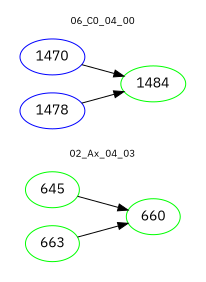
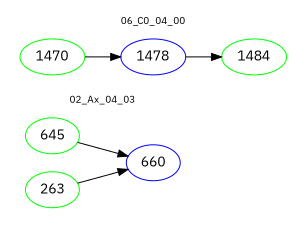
node "1470": color blue -> green
edge "1470" -> "1484": now "1470" -> "1478"
node "660": color green -> blue
node "663": label "663" -> "263"
